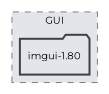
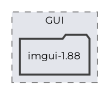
node "imgui-1.80": label "imgui-1.80" -> "imgui-1.88"
